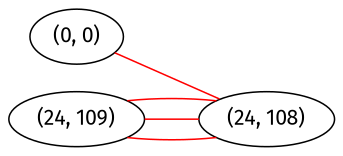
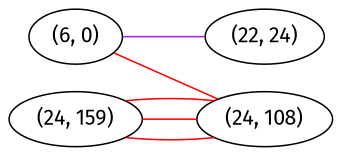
node "(0, 0)": label "(0, 0)" -> "(6, 0)"
node "(22, 24)": added
node "(24, 109)": label "(24, 109)" -> "(24, 159)"
